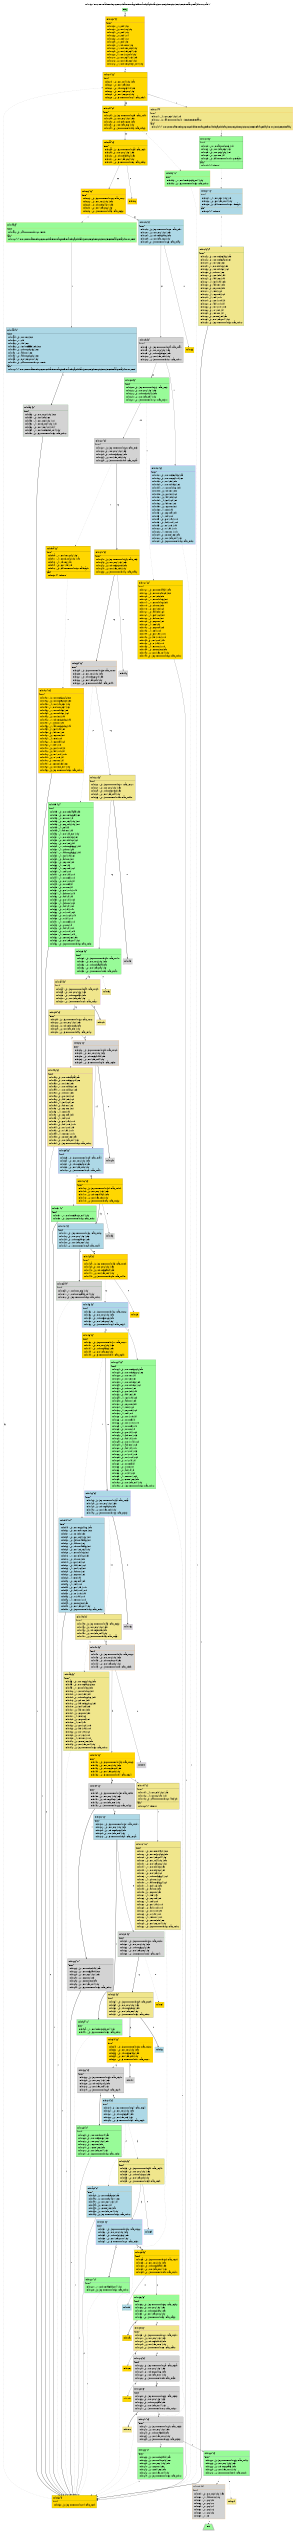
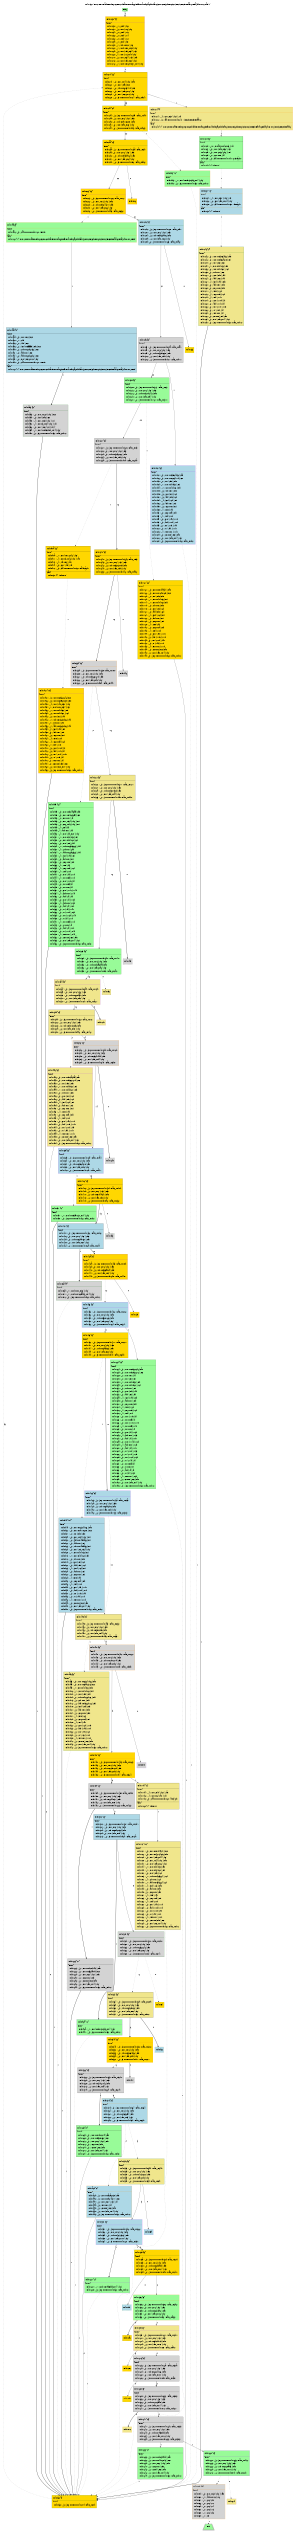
node "0x401755": removed
edge "0x40151b [25]" -> "0x401534 [25]": style bold -> dotted
